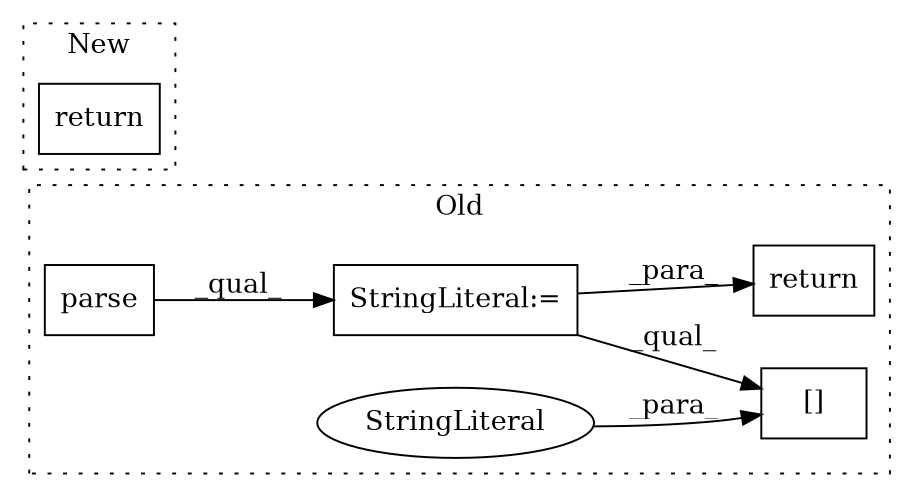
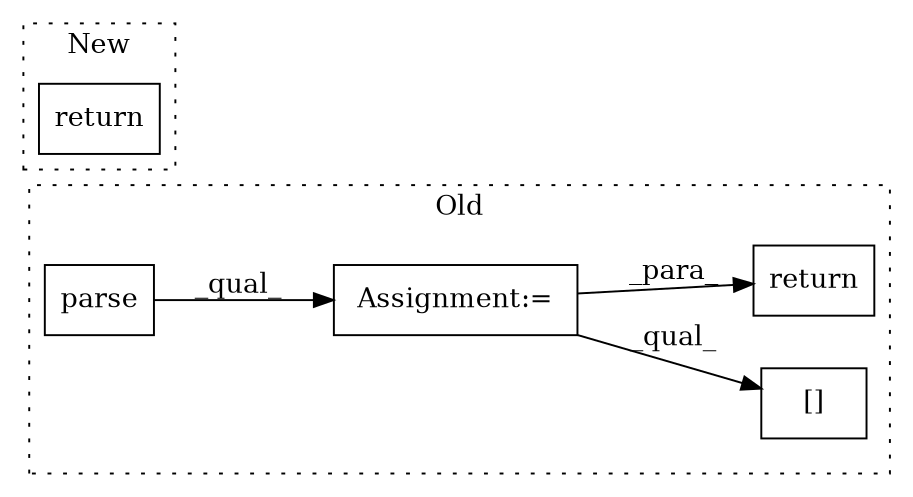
node "StringLiteral:=": label "StringLiteral:=" -> "Assignment:="
node "StringLiteral": removed
